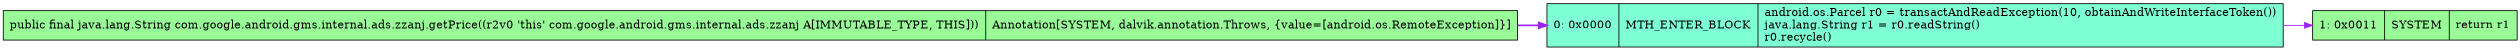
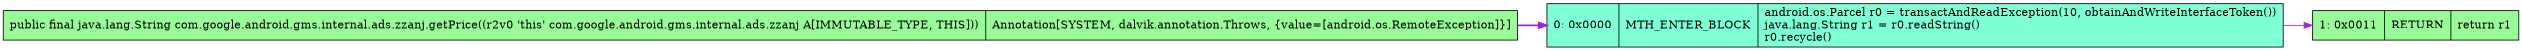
node "1: 0x0011": text "SYSTEM" -> "RETURN"
